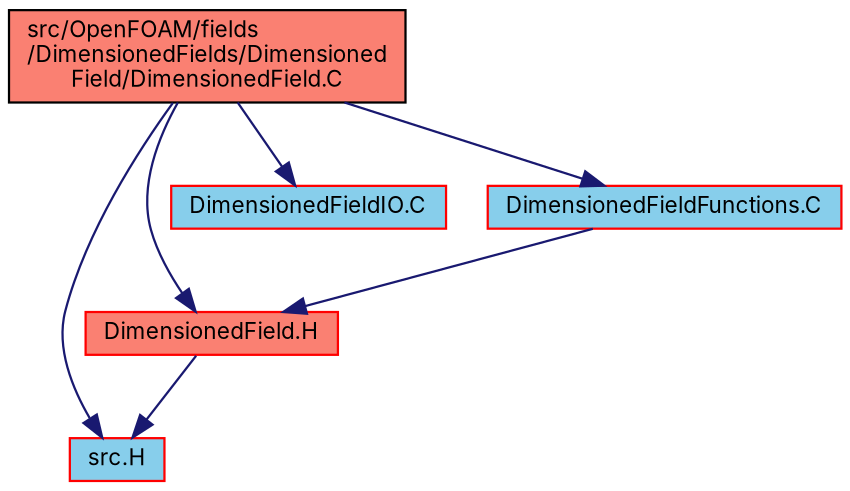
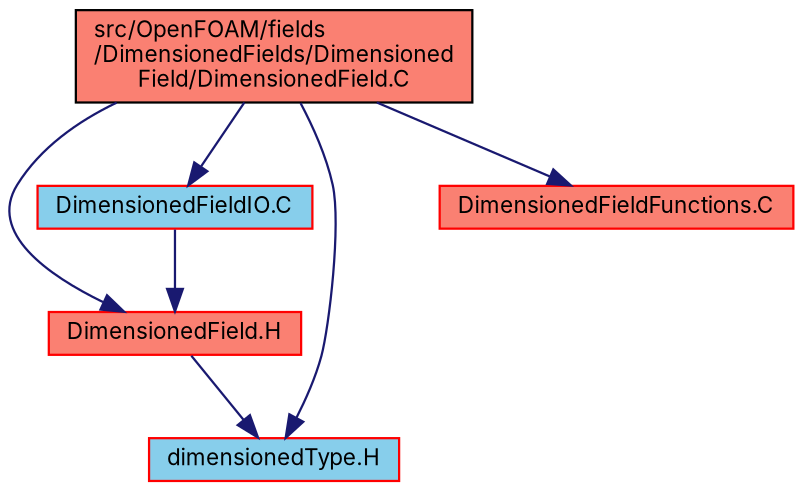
node "DimensionedFieldFunctions.C": fillcolor skyblue -> salmon
edge "DimensionedFieldFunctions.C" -> "DimensionedField.H": now "DimensionedFieldIO.C" -> "DimensionedField.H"
node "src.H": label "src.H" -> "dimensionedType.H"
